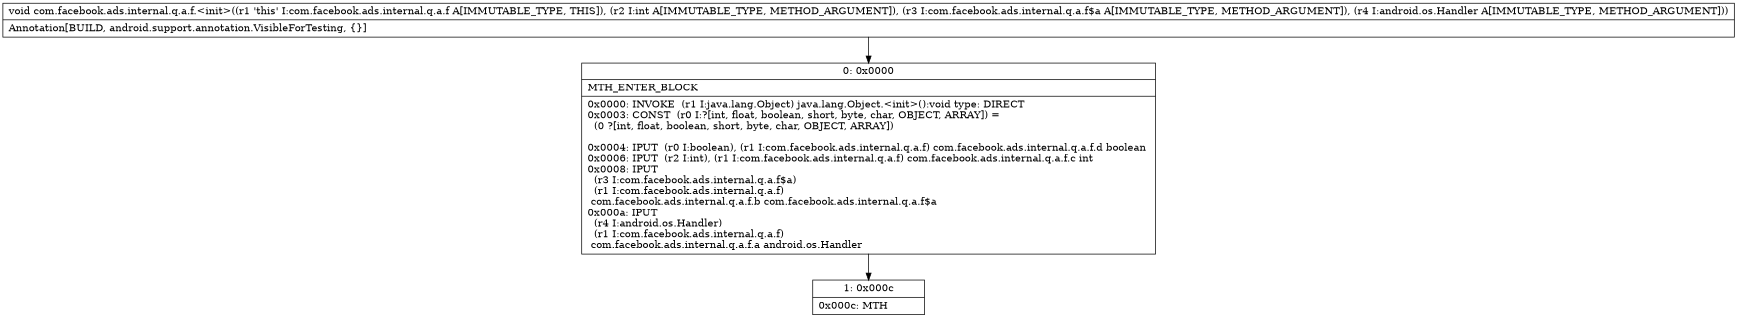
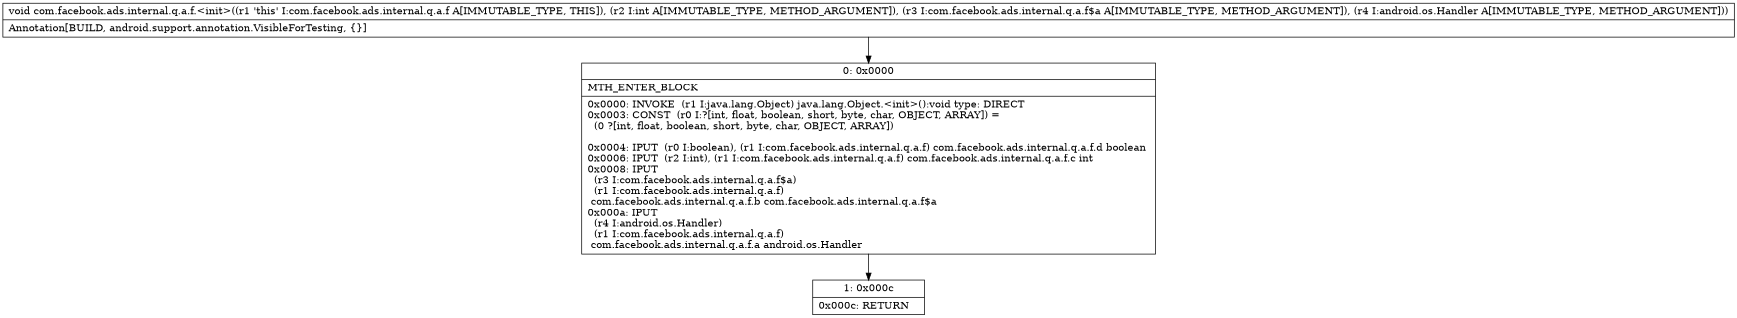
node "1: 0x000c": text "0x000c: MTH" -> "0x000c: RETURN"
